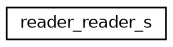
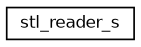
node "reader_reader_s": label "reader_reader_s" -> "stl_reader_s"
